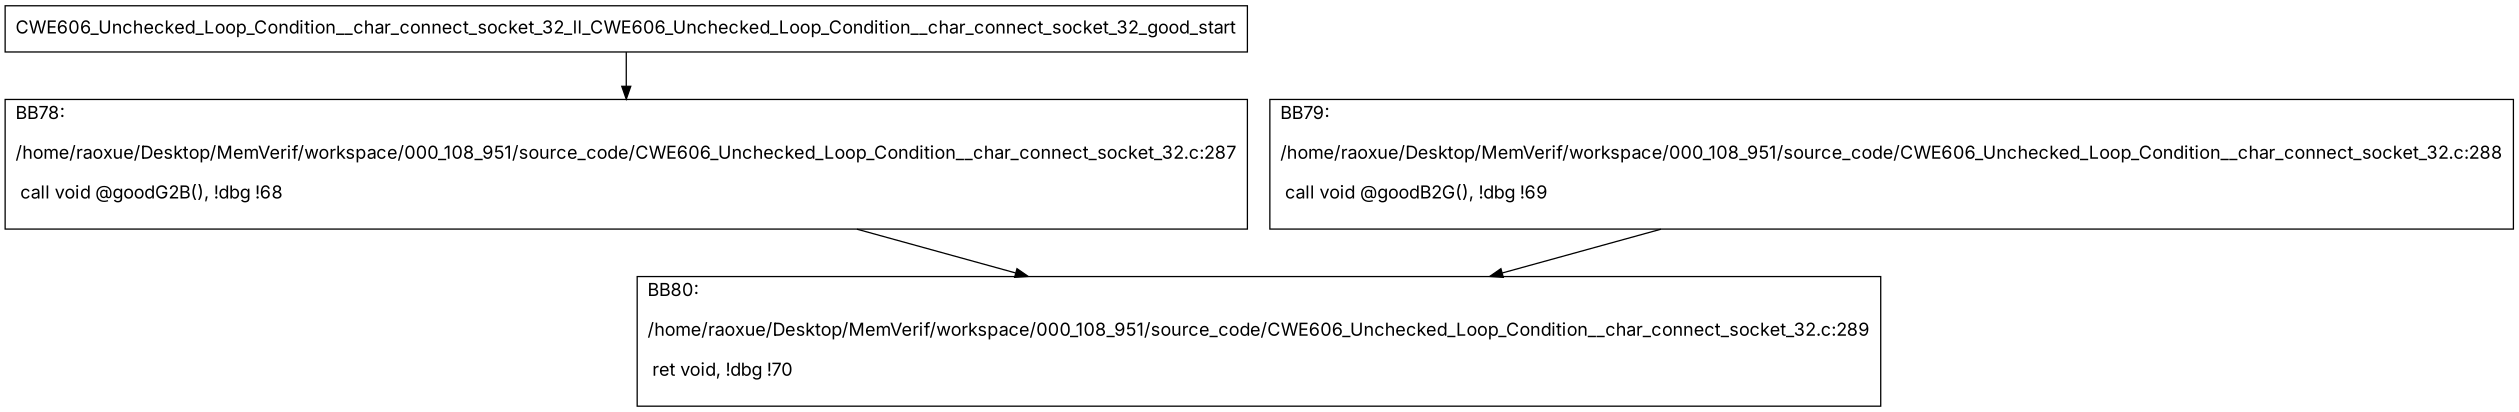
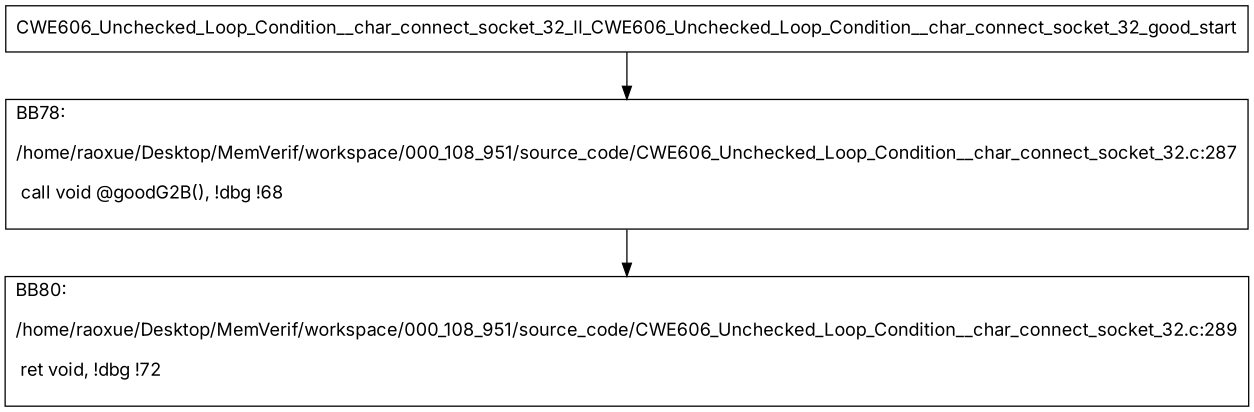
node "BB79:": removed
node "BB80:": text "ret void, !dbg !70" -> "ret void, !dbg !72"
